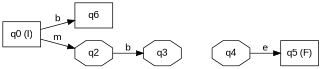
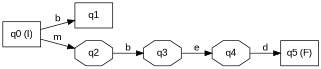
node "q6": label "q6" -> "q1"
edge "q4" -> "q5 (F)": label "e" -> "d"
edge "q3" -> "q4": added, label "e"
